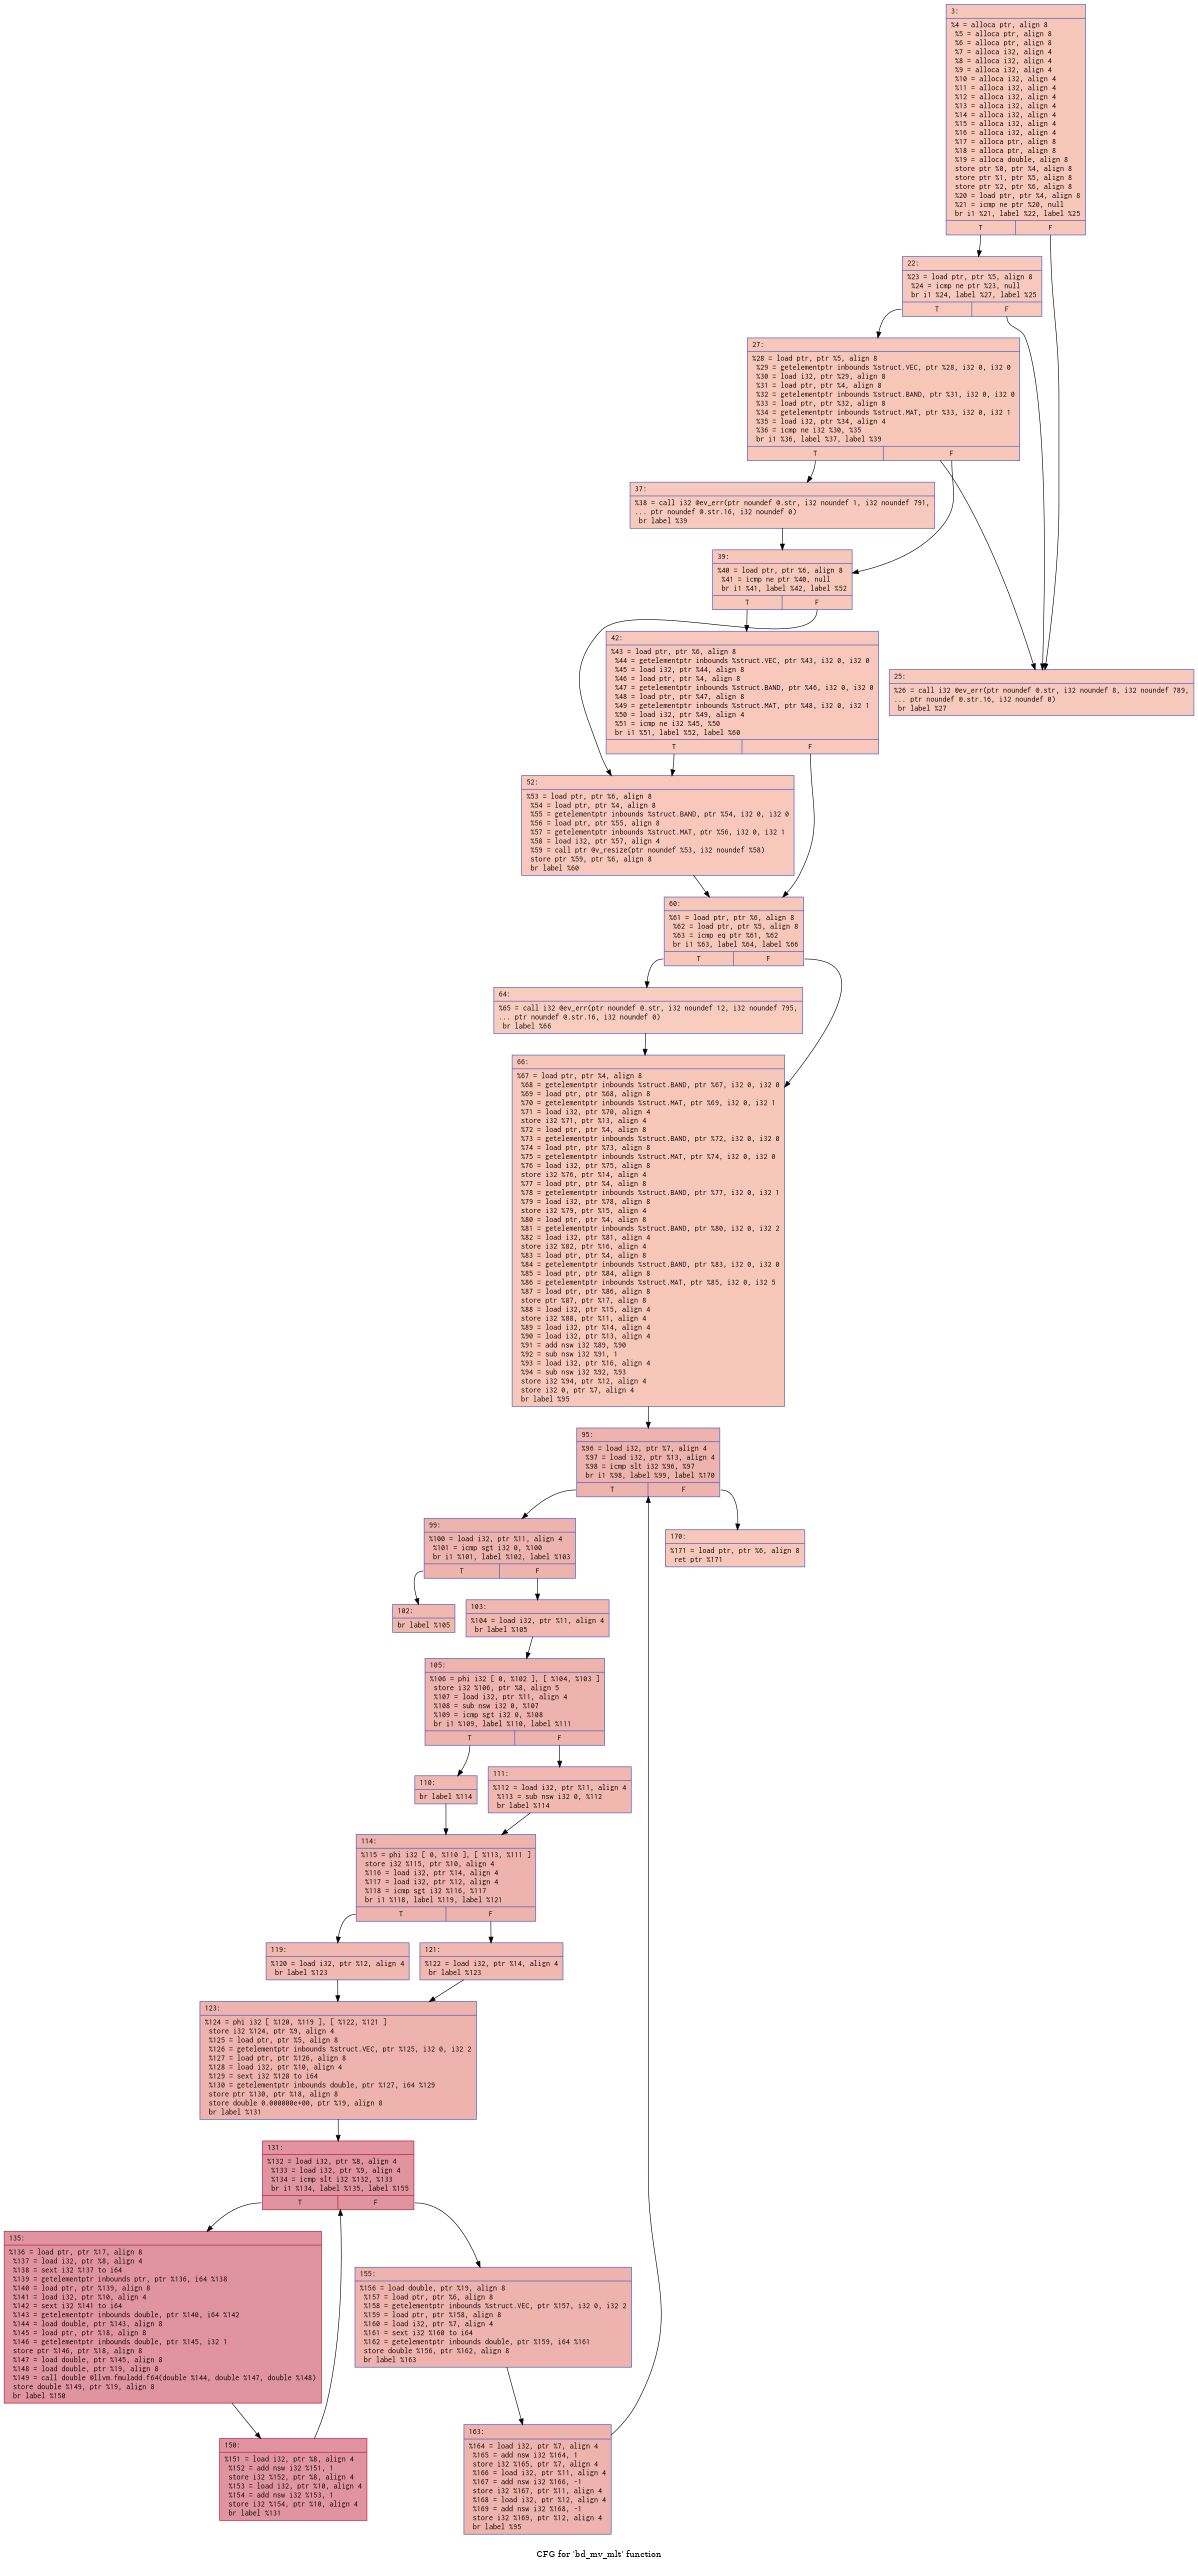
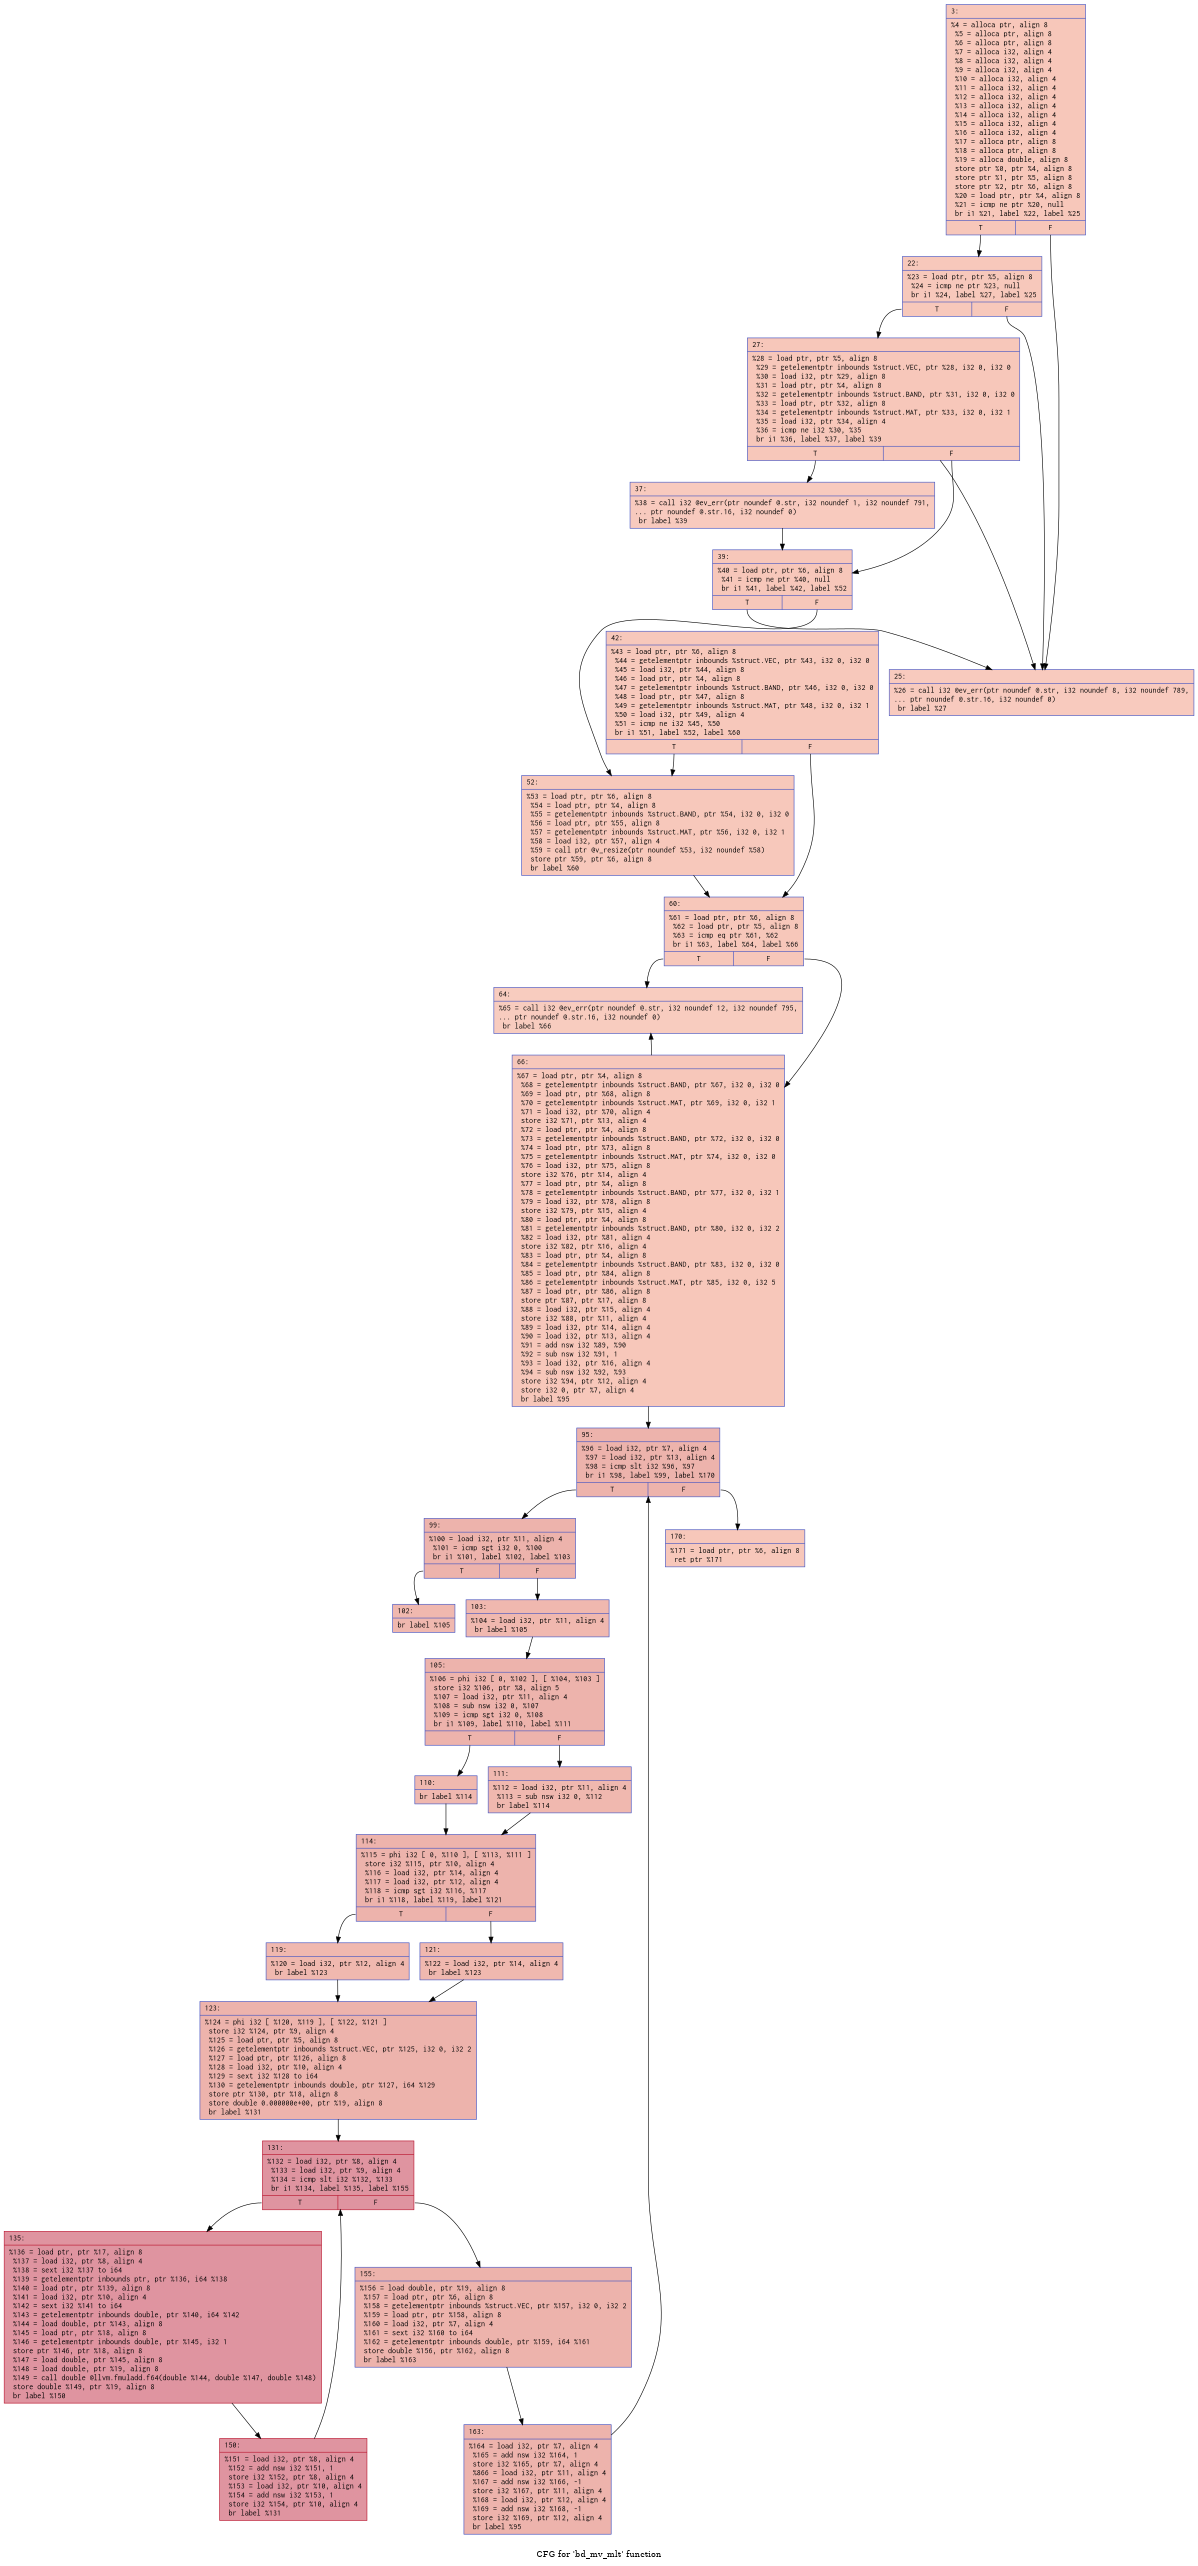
edge "39:" -> "42:": now "39:" -> "25:"
edge "64:" -> "66:": reversed
node "163:": text "%166 = load i32, ptr %11, align 4" -> "%866 = load i32, ptr %11, align 4"
